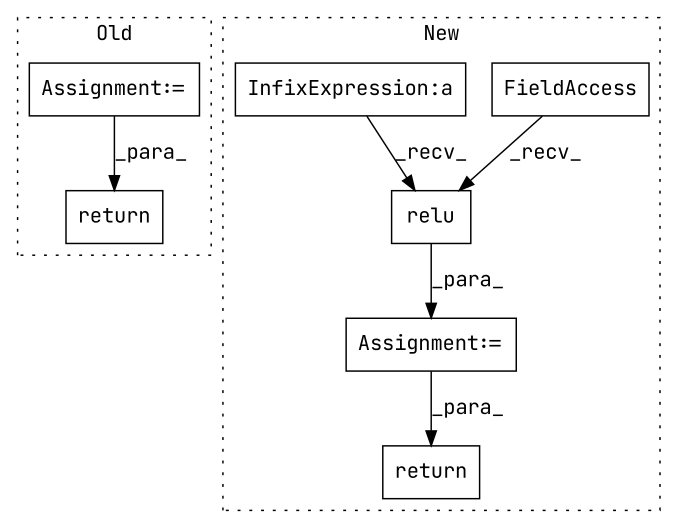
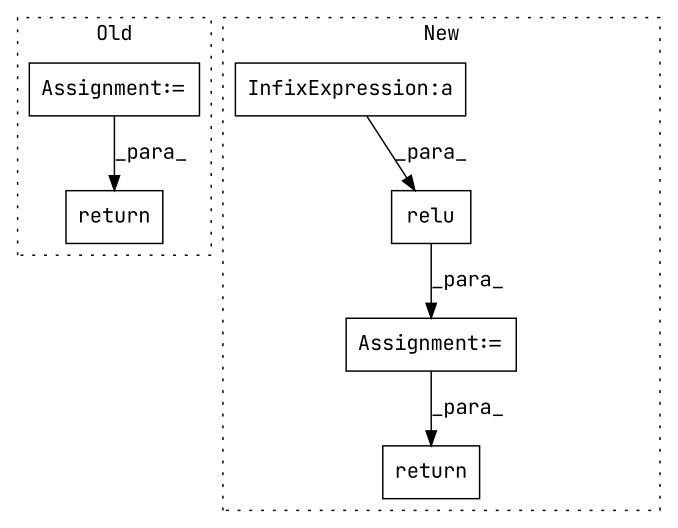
node "FieldAccess": removed
edge "InfixExpression:a" -> "relu": label "_recv_" -> "_para_"
